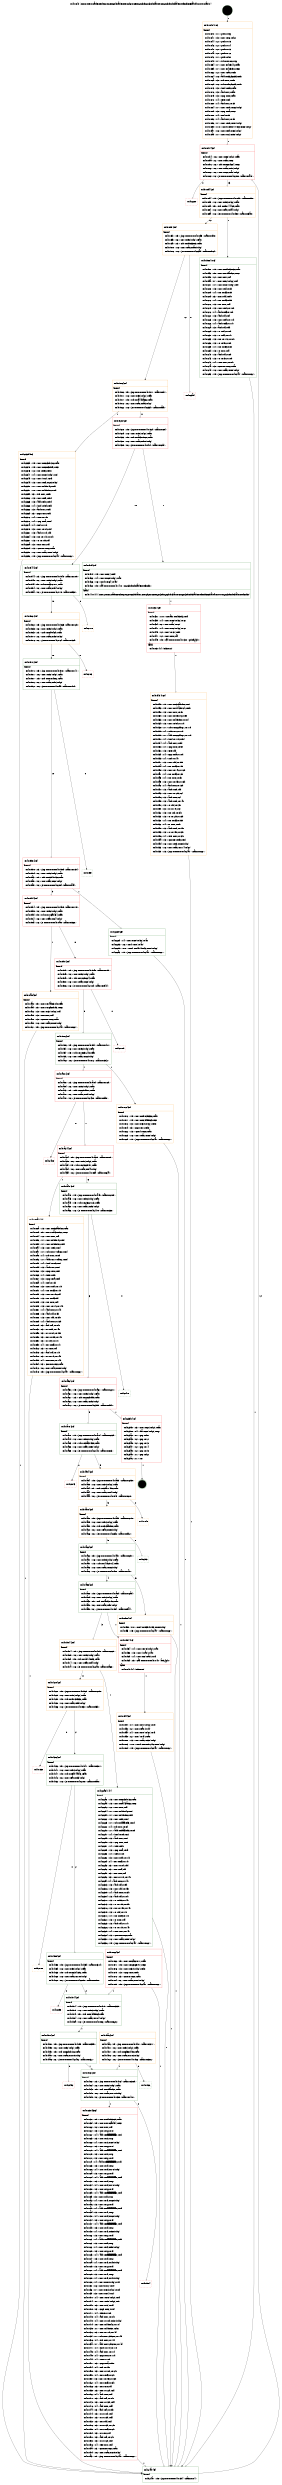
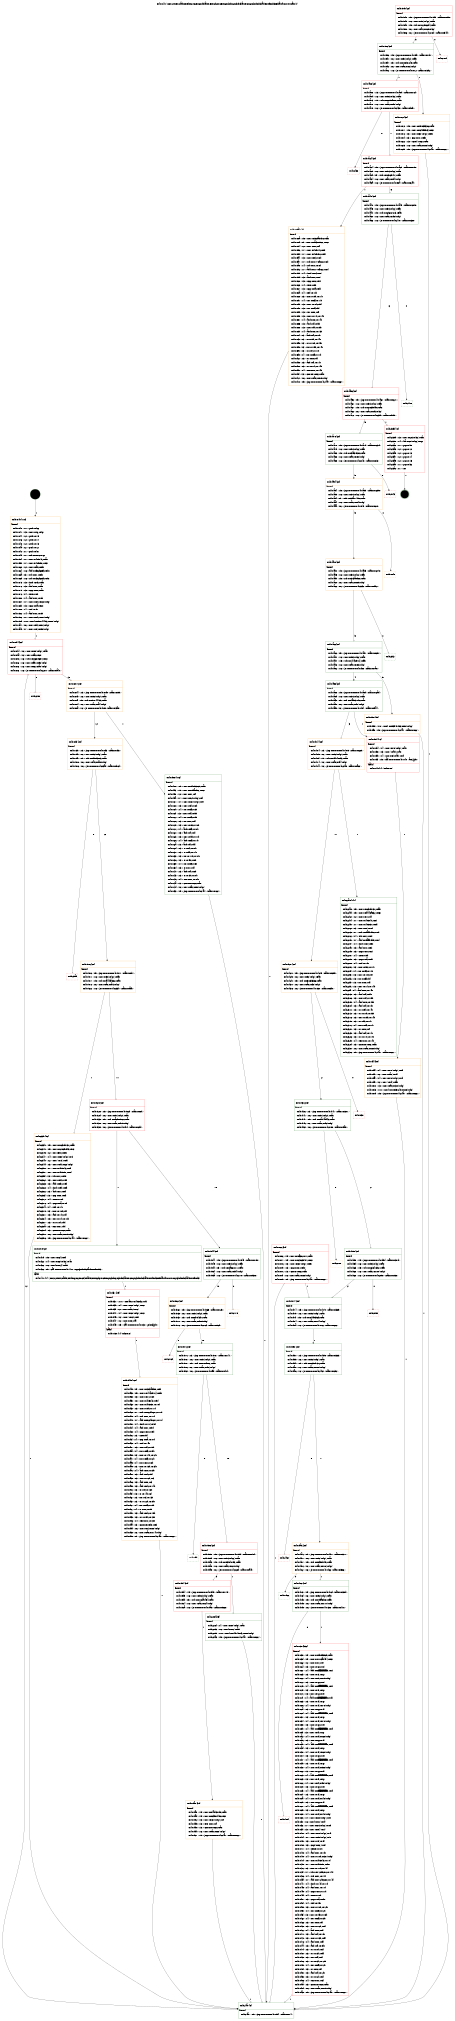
edge "0x4019b4 [28]" -> "0x4019d0 [28]": removed, label "8"
edge "0x401b90 [28]" -> "0x401bc8 [28]": now "0x401b90 [28]" -> "0x401bac [28]"
edge "0x4022a8 [147]" -> "0x4024a7 [5]": removed, label "1"
